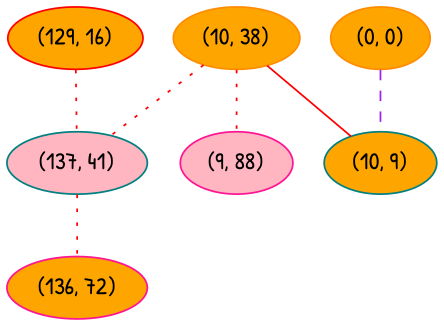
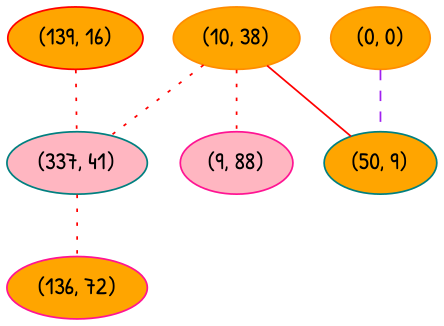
node "(129, 16)": label "(129, 16)" -> "(139, 16)"
node "(137, 41)": label "(137, 41)" -> "(337, 41)"
node "(10, 9)": label "(10, 9)" -> "(50, 9)"
